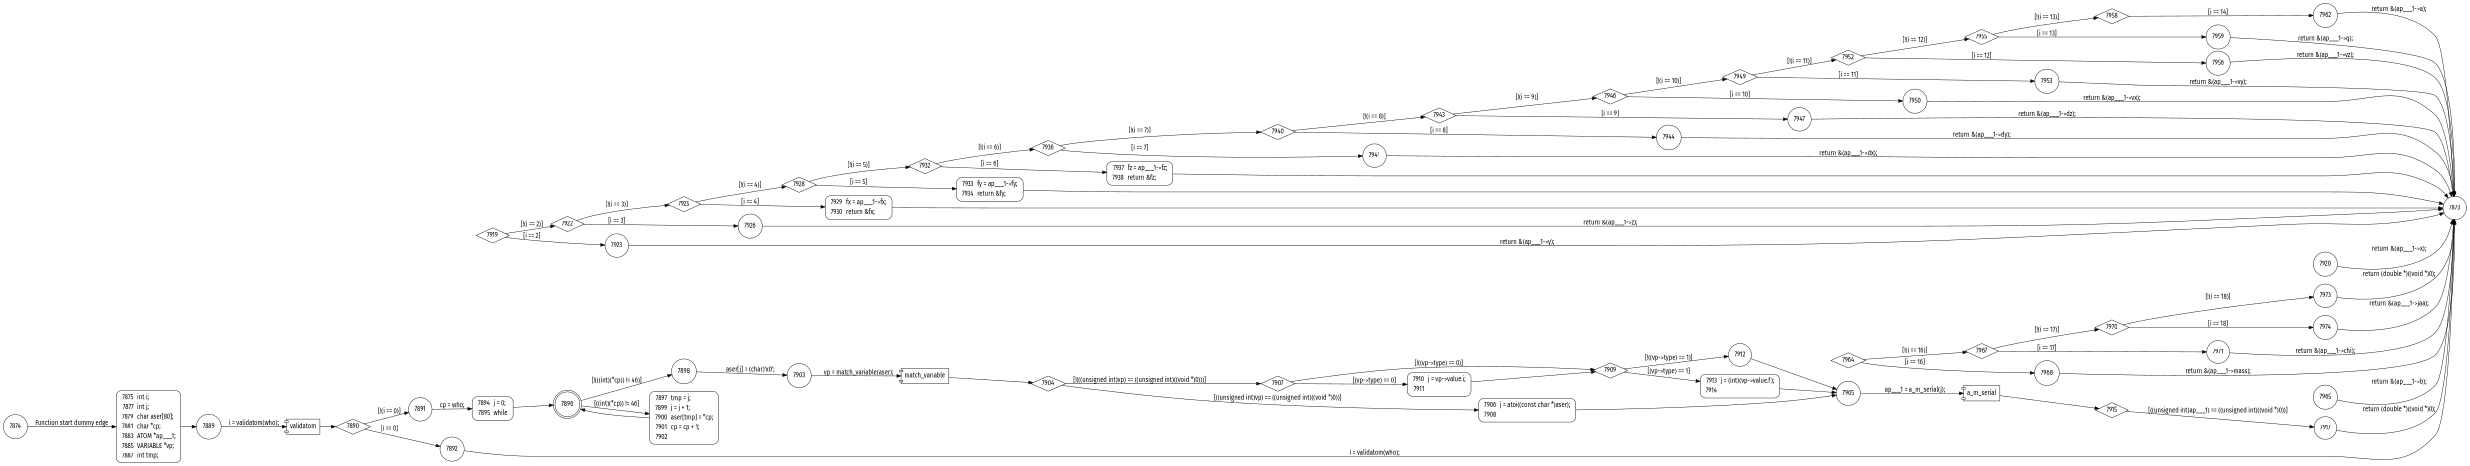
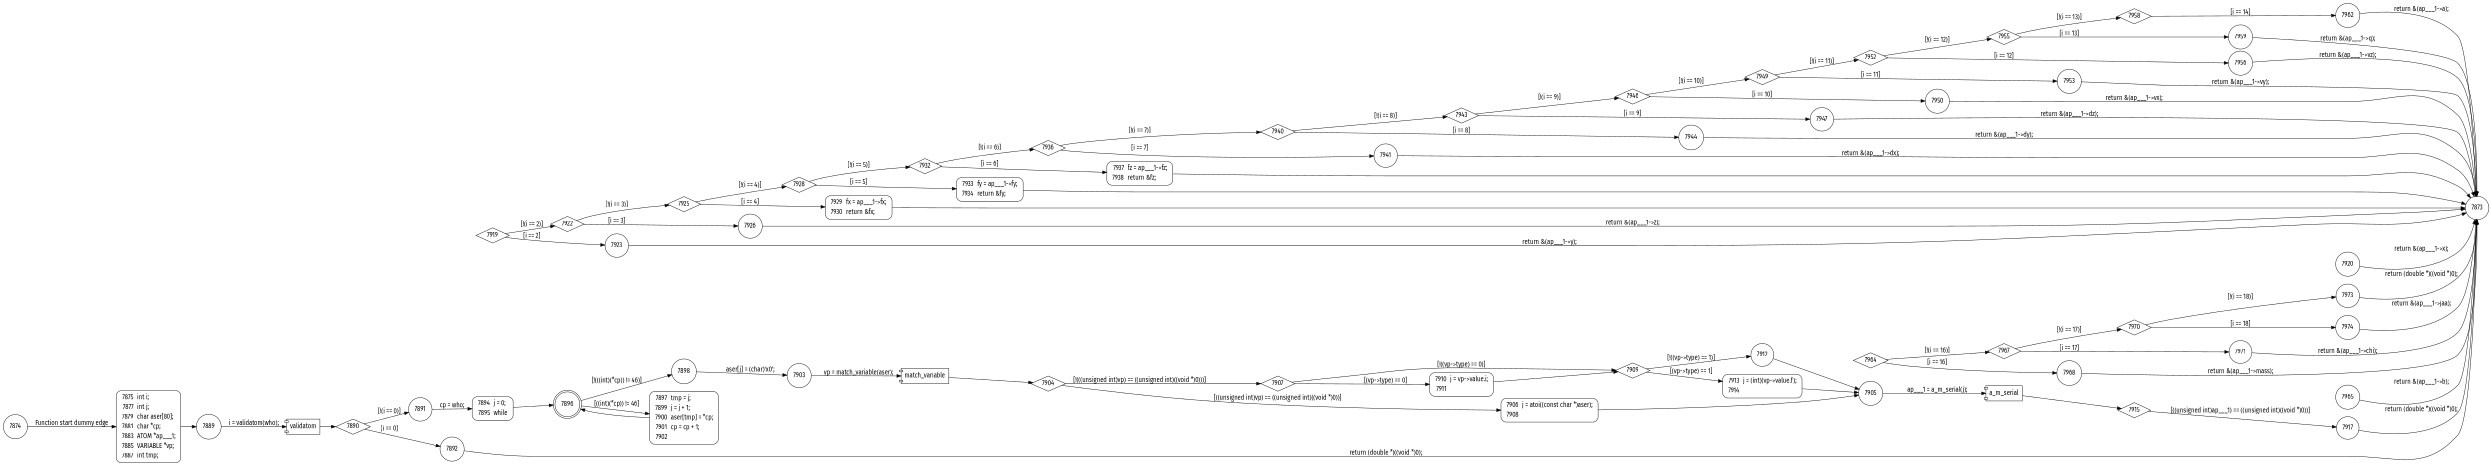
edge "7892" -> "7873": label "i = validatom(who);" -> "return (double *)((void *)0);"
